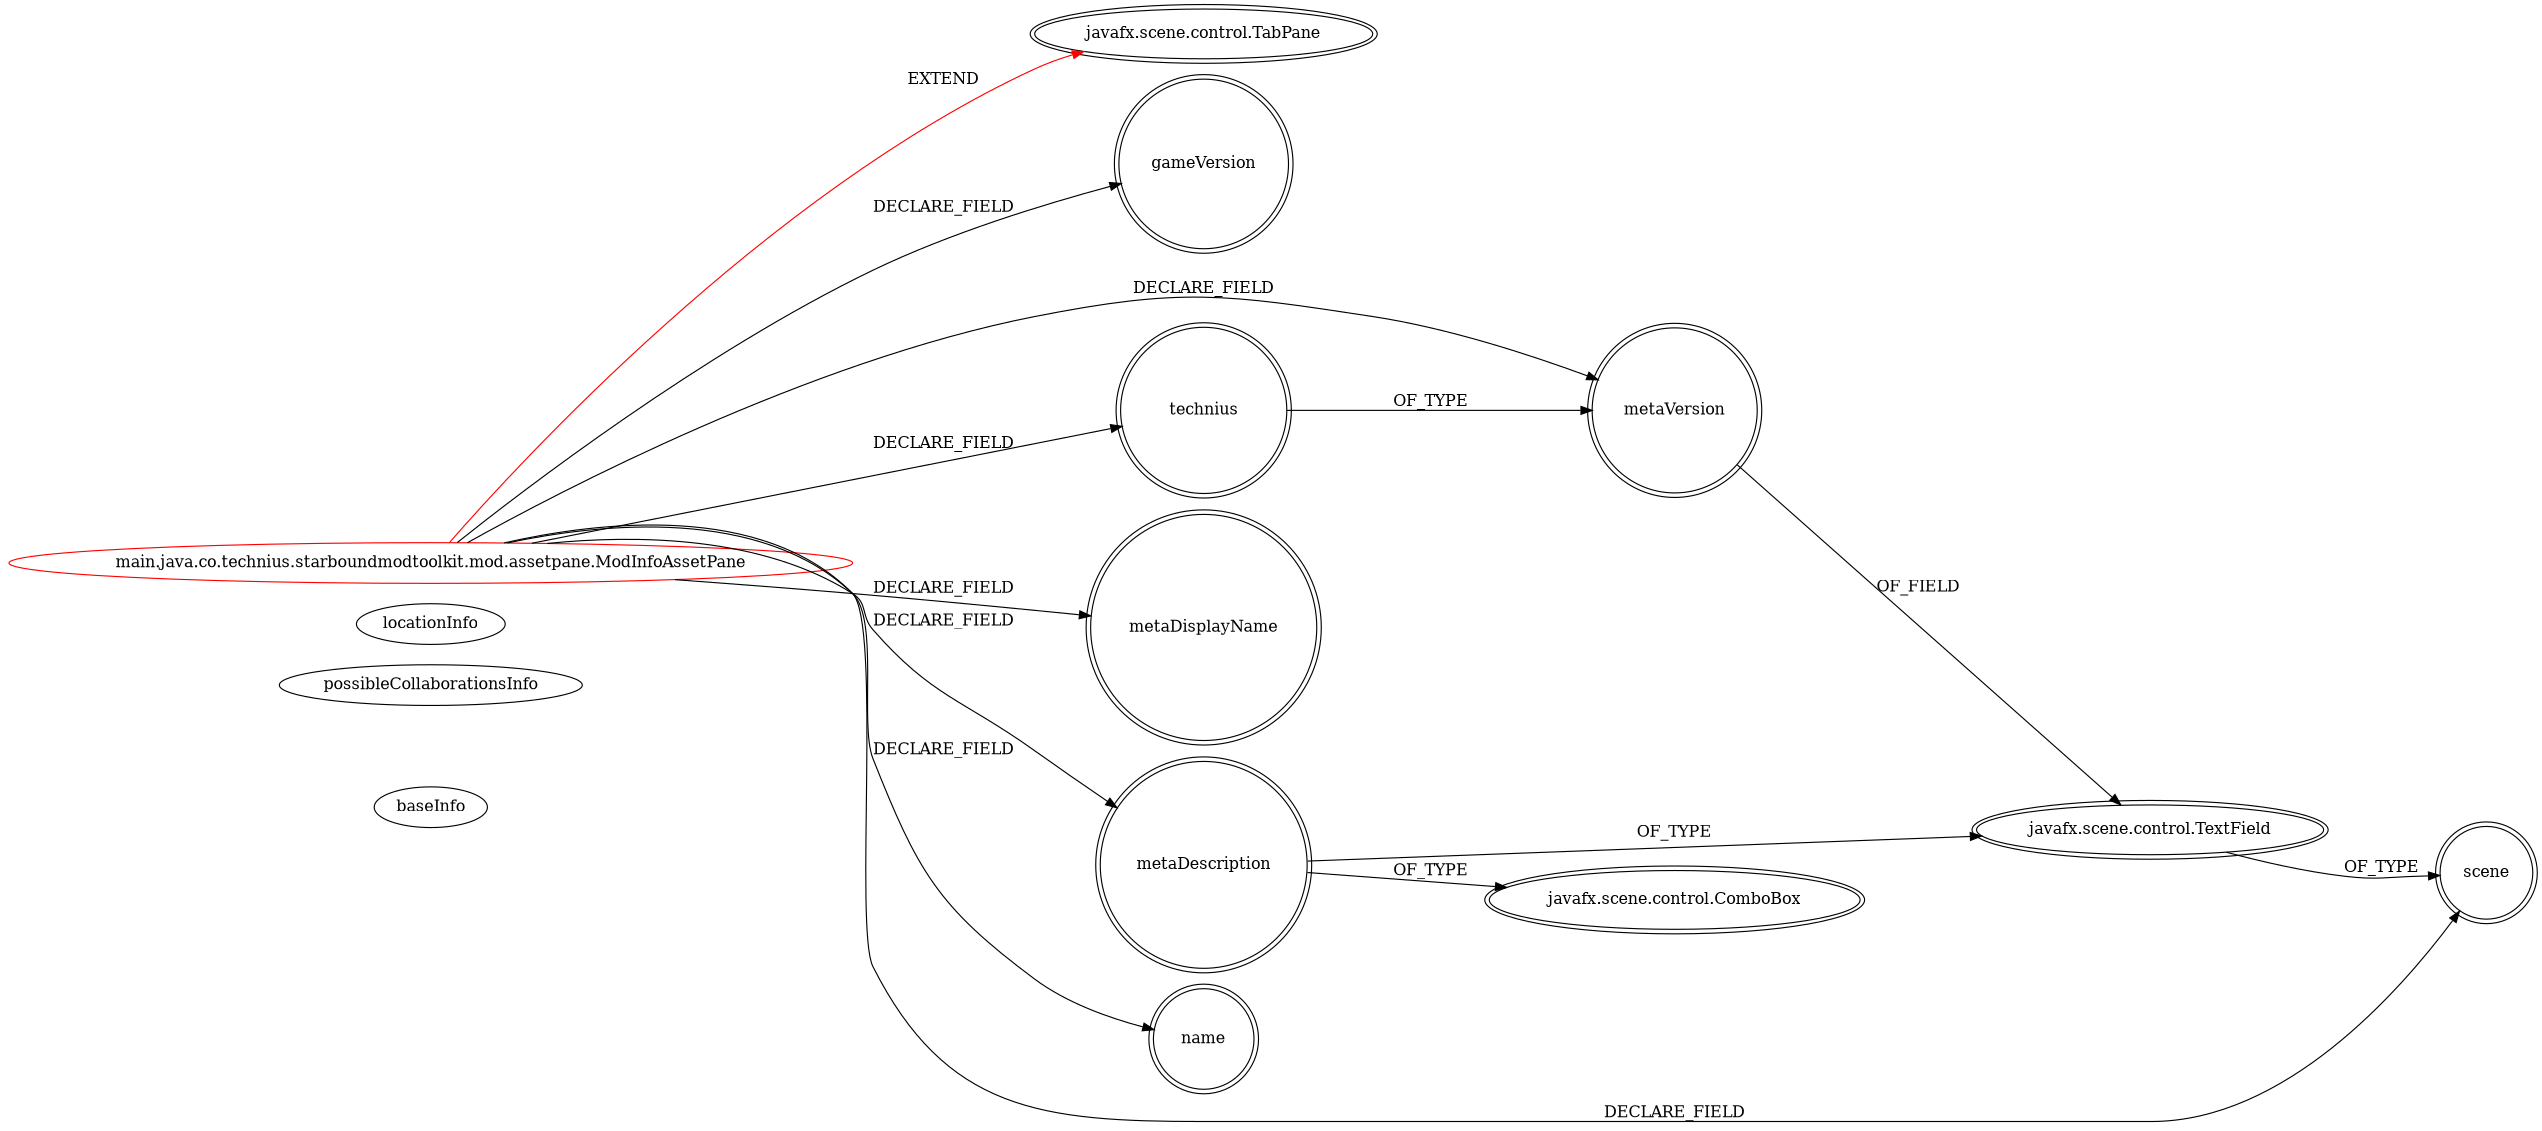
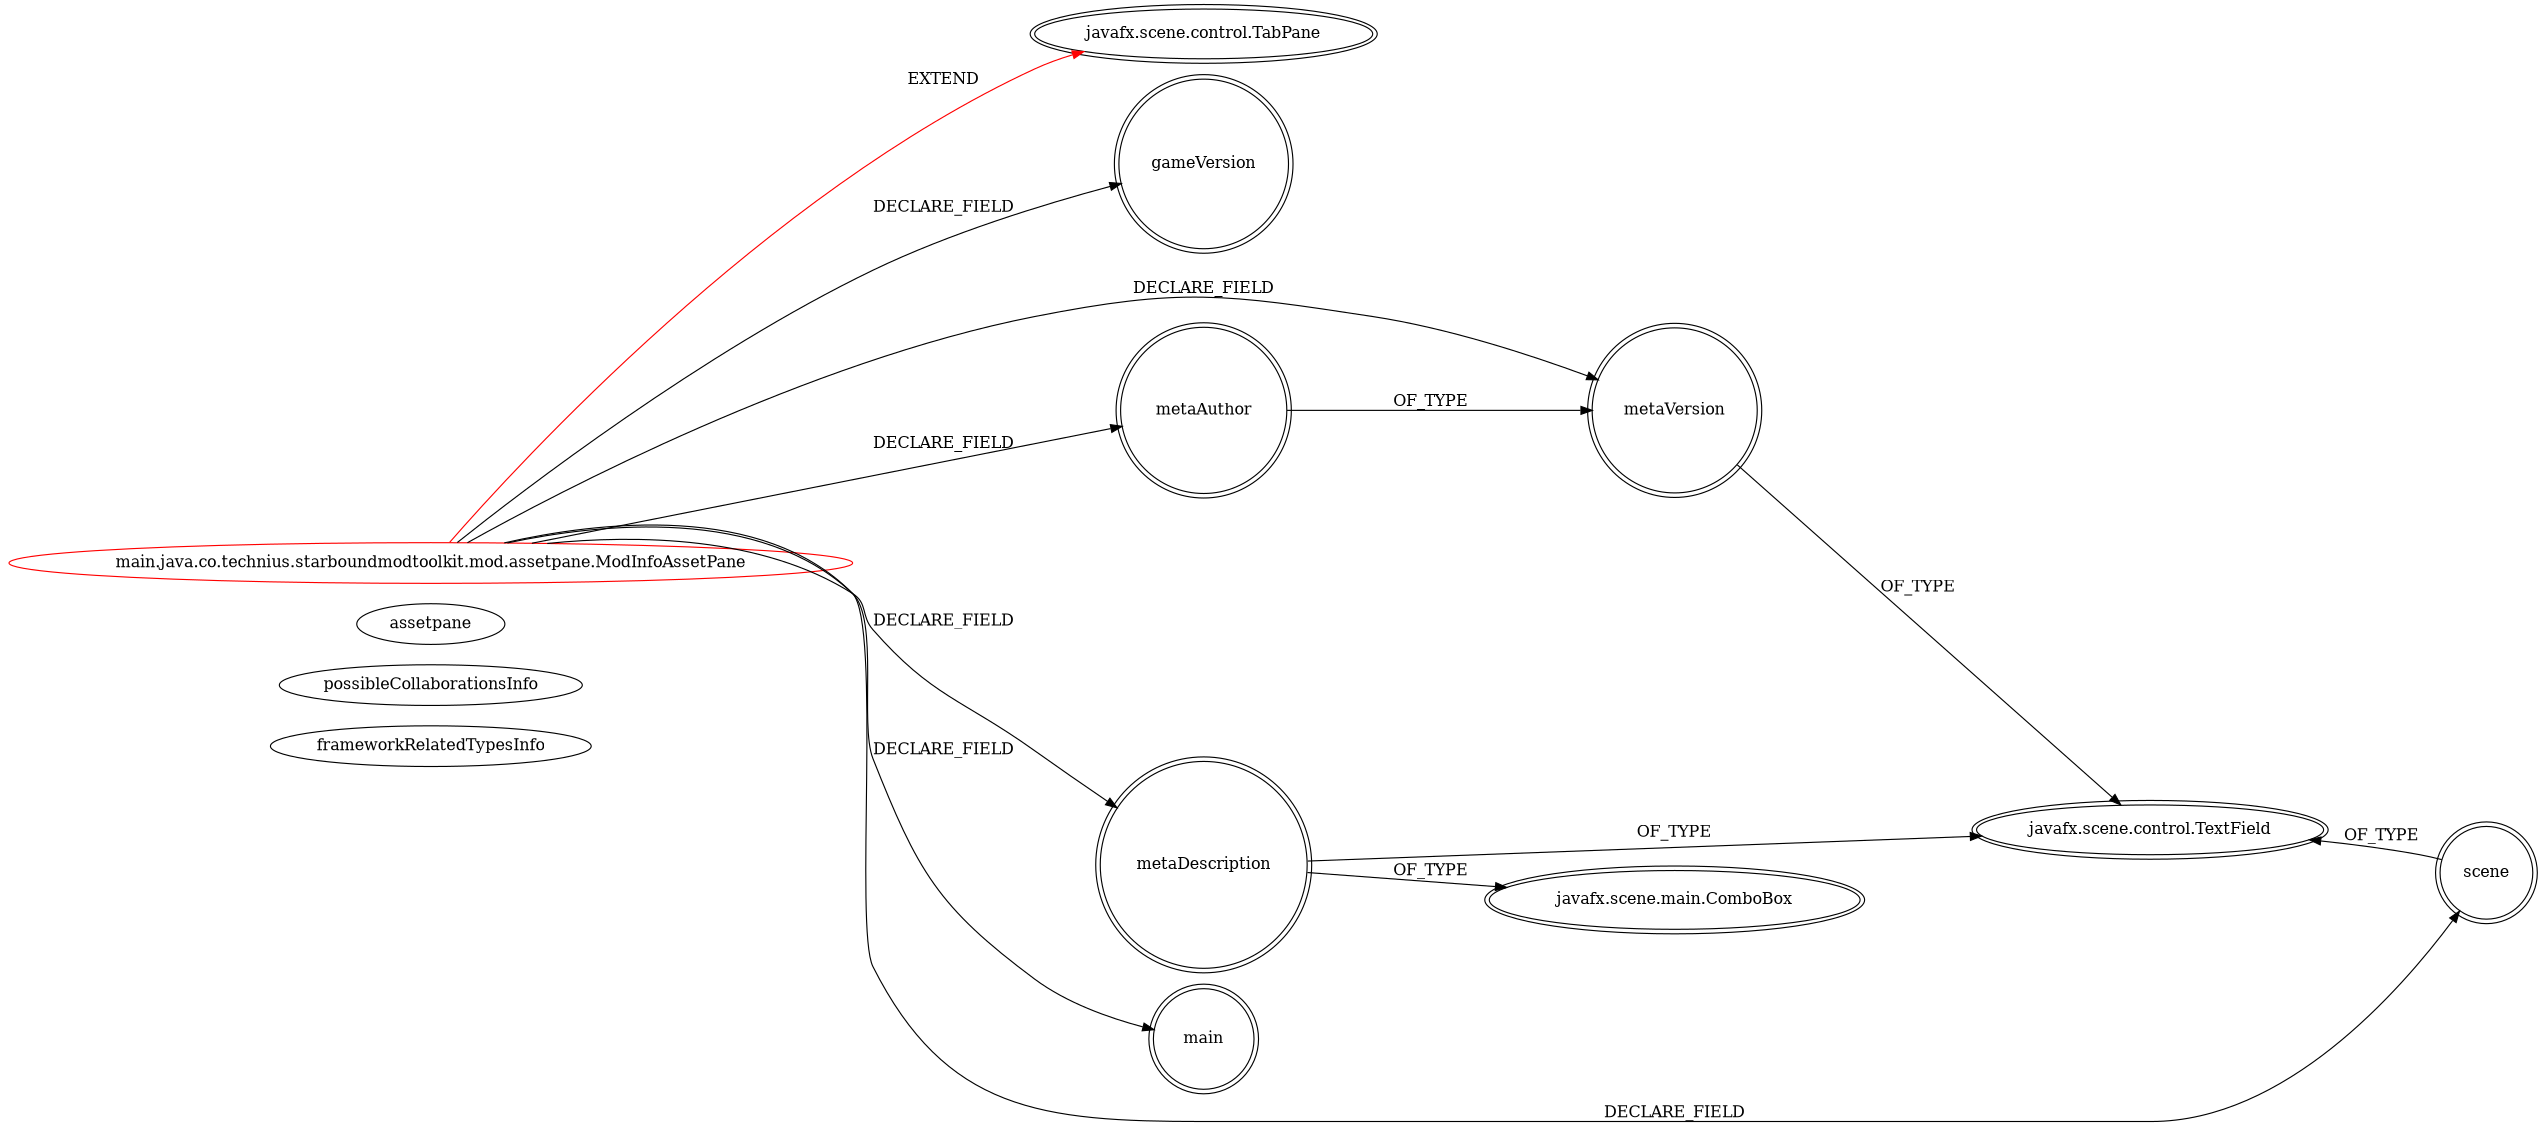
node "technius": label "technius" -> "metaAuthor"
edge "metaVersion" -> "javafx.scene.control.TextField": label "OF_FIELD" -> "OF_TYPE"
node "locationInfo": label "locationInfo" -> "assetpane"
node "metaDisplayName": removed
node "frameworkRelatedTypesInfo": added
node "baseInfo": removed
edge "javafx.scene.control.TextField" -> "scene": reversed
node "javafx.scene.control.ComboBox": label "javafx.scene.control.ComboBox" -> "javafx.scene.main.ComboBox"
node "name": label "name" -> "main"
